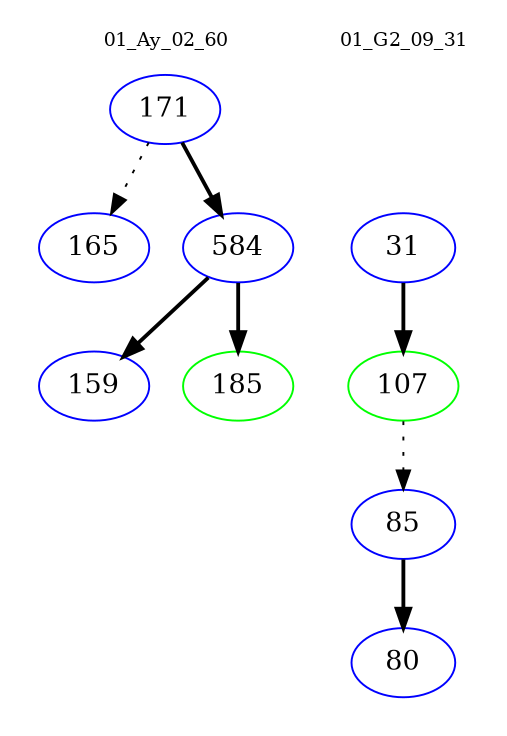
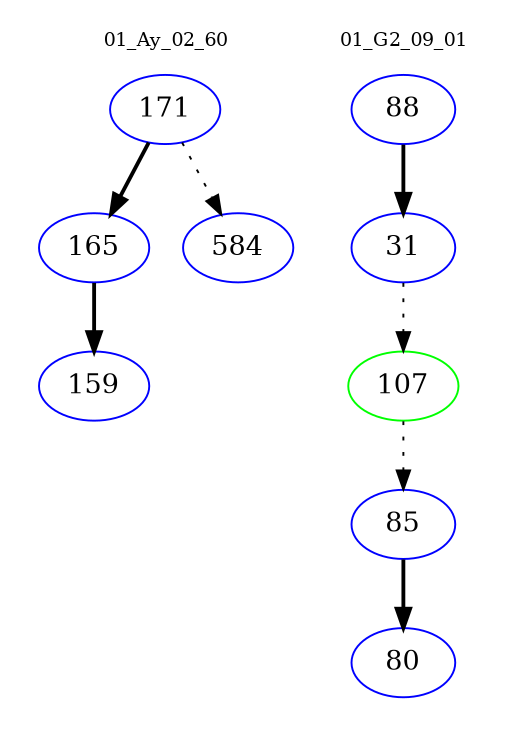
cluster "01_G2_09_31": label "01_G2_09_31" -> "01_G2_09_01"
node "88": added
edge "171" -> "165": style dotted -> bold
edge "171" -> "584": style bold -> dotted
edge "31" -> "107": style bold -> dotted
edge "584" -> "159": now "165" -> "159"
node "185": removed
